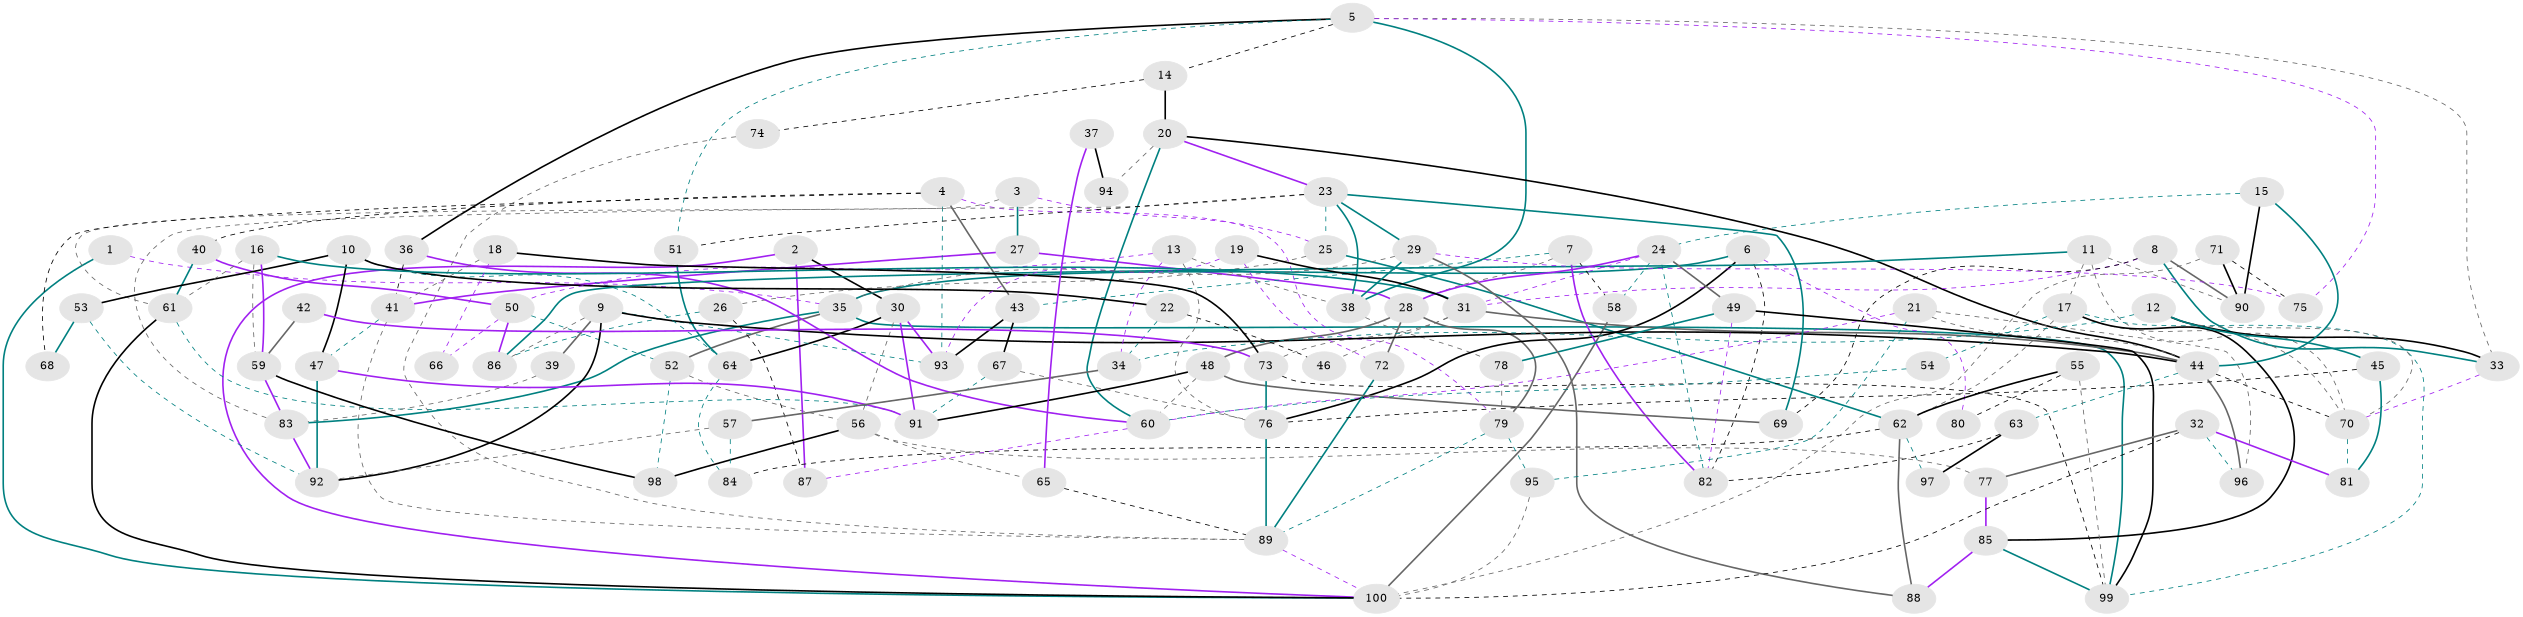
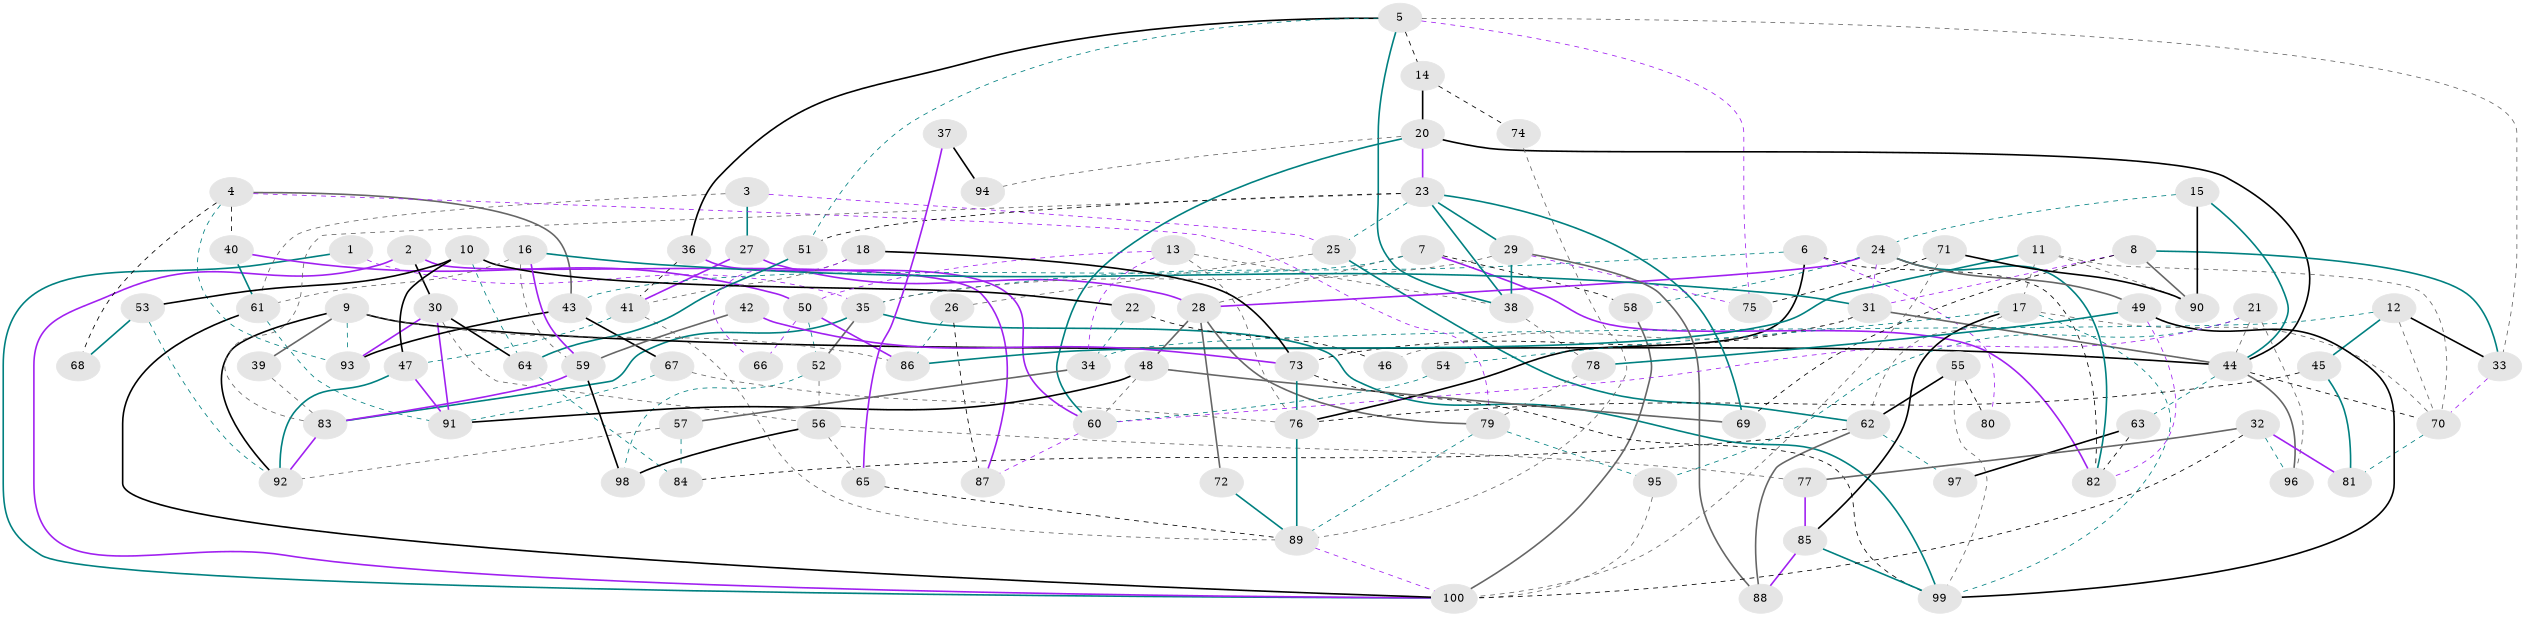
node "19": removed
edge "6" -- "35": style bold -> dashed
edge "31" -- "73": color gray40 -> black
edge "24" -- "82": style dashed -> bold
